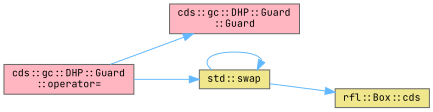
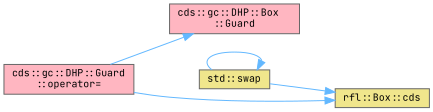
node "cds::gc::DHP::Guard ::Guard": label "cds::gc::DHP::Guard ::Guard" -> "cds::gc::DHP::Box ::Guard"
edge "cds::gc::DHP::Guard ::operator=" -> "std::swap": now "cds::gc::DHP::Guard ::operator=" -> "rfl::Box::cds"
